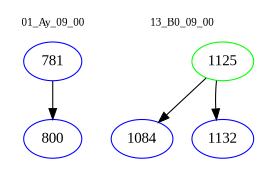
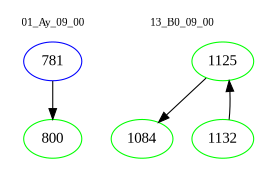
edge "1125" -> "1132": reversed
node "800": color blue -> green
node "1084": color blue -> green
node "1132": color blue -> green
